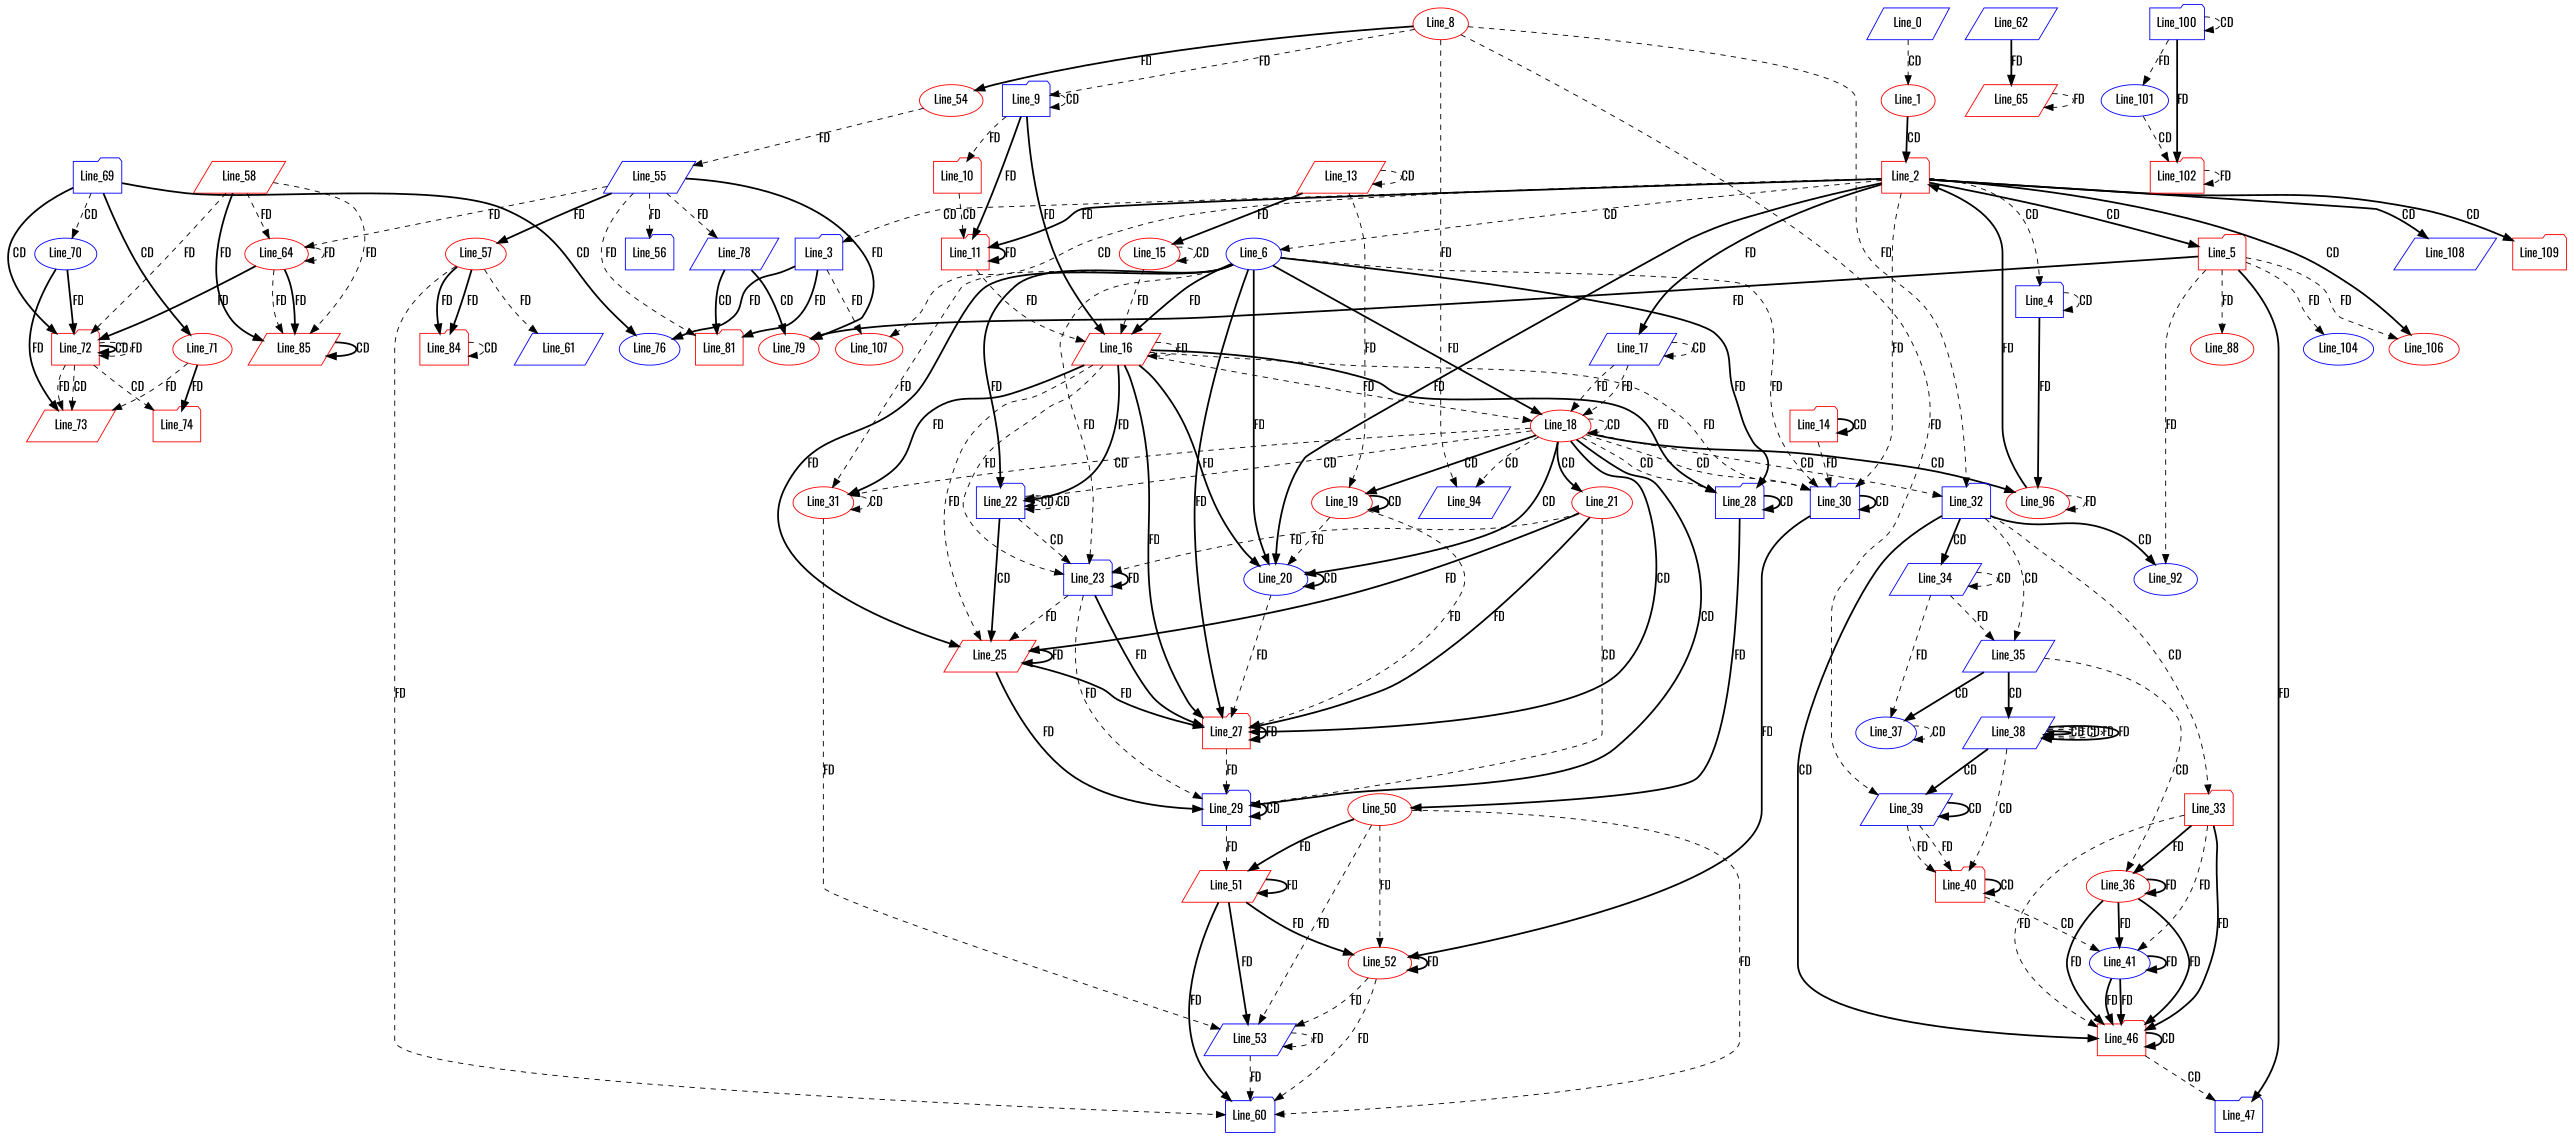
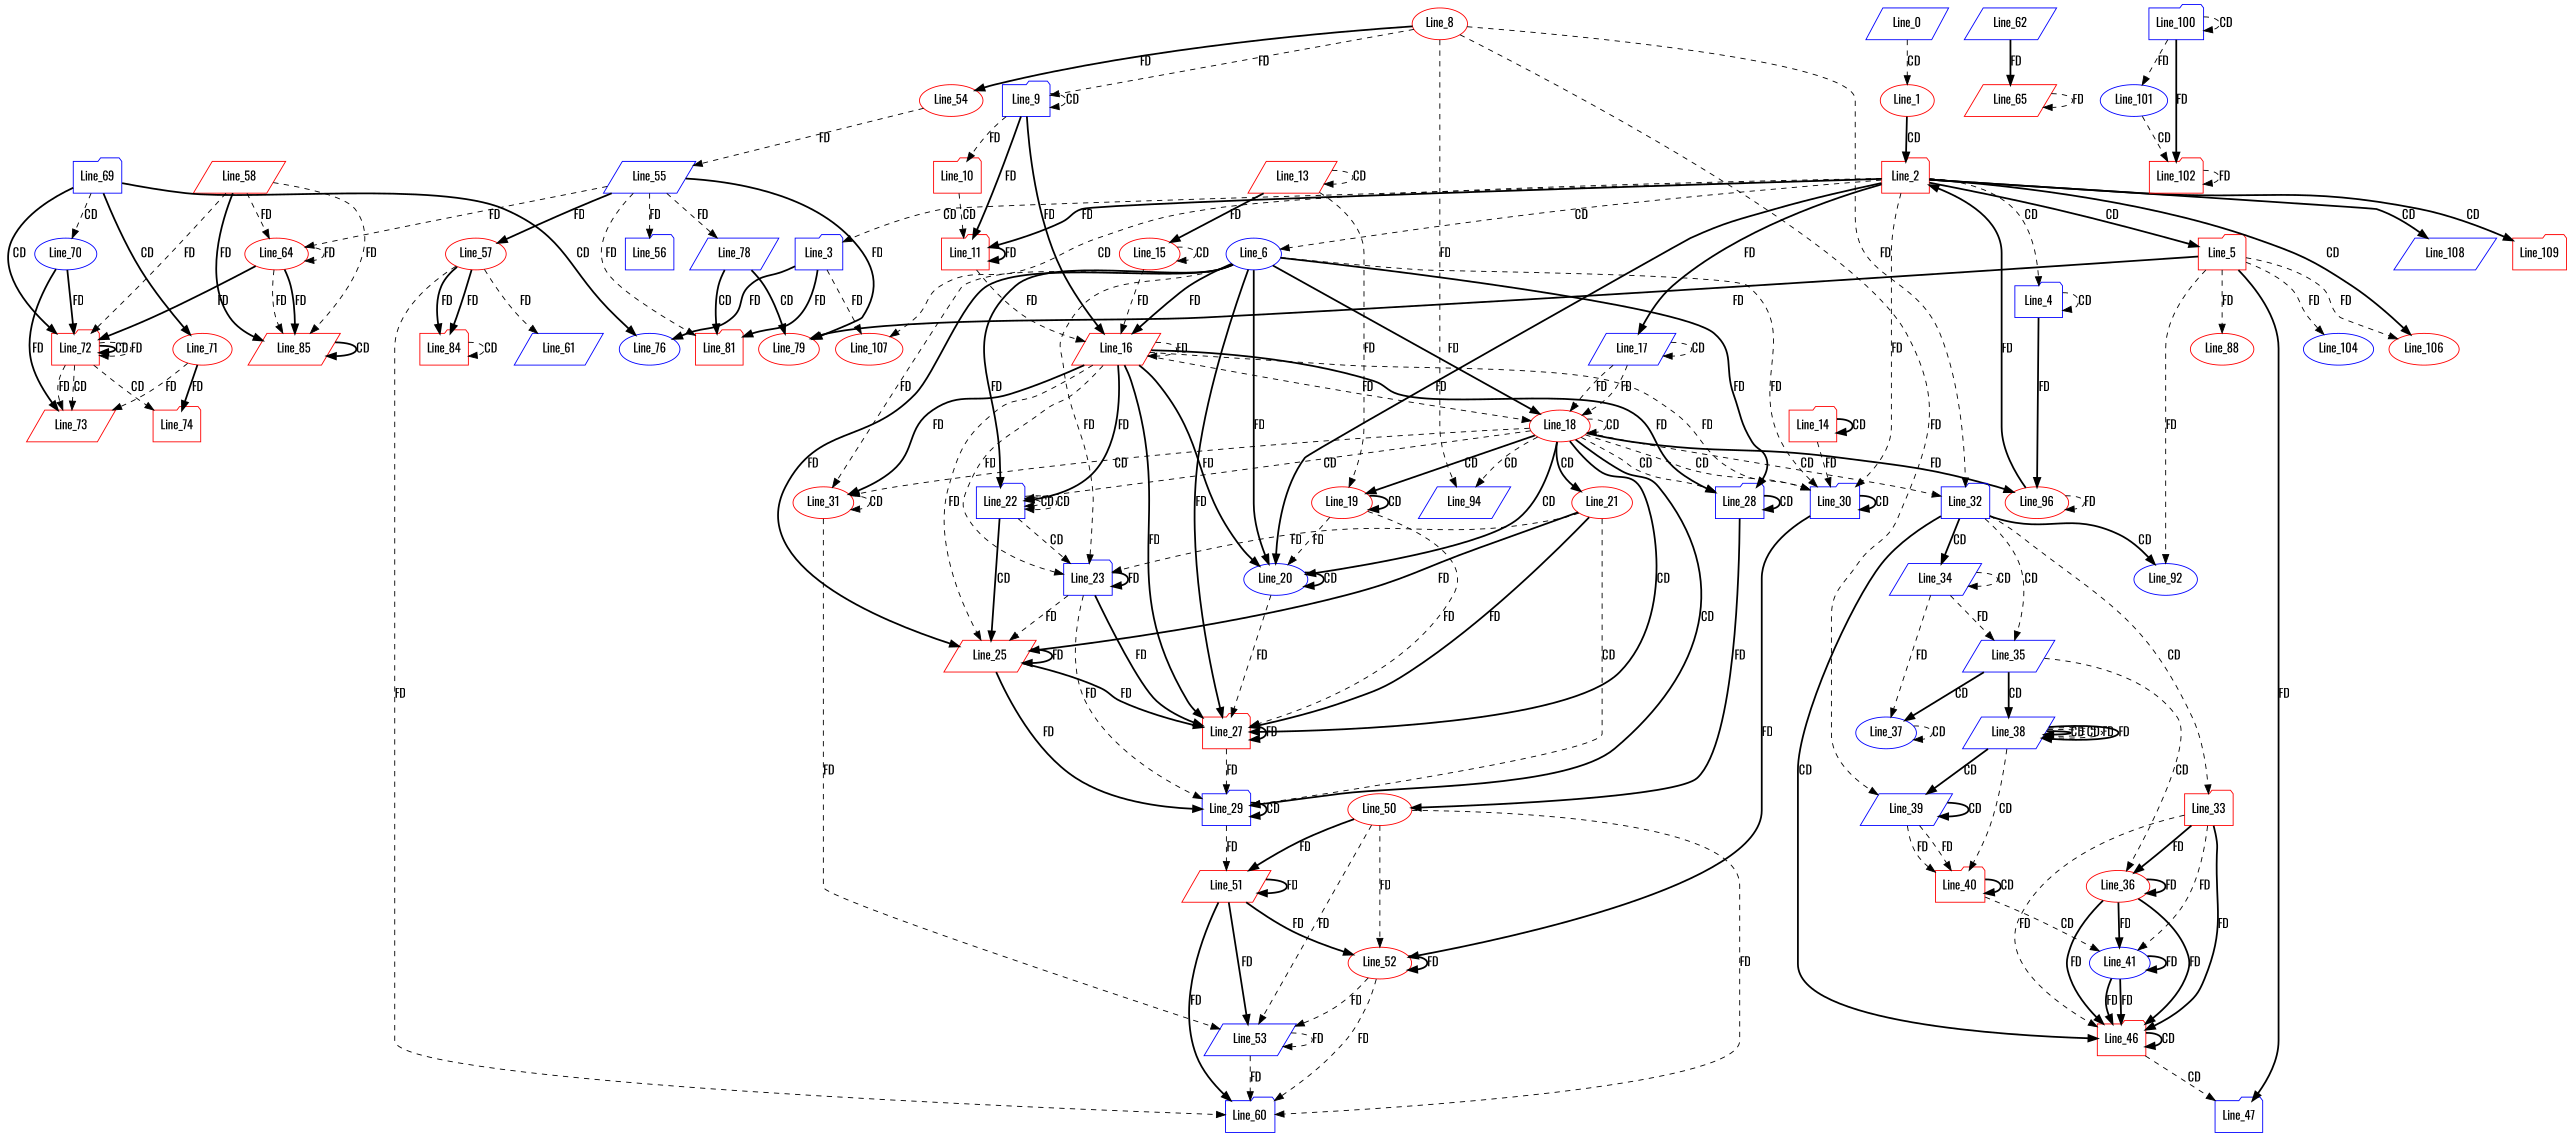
edge "Line_18" -> "Line_96": label "CD" -> "FD"
